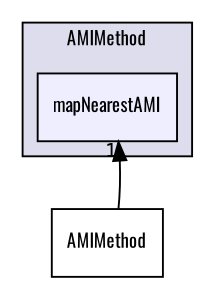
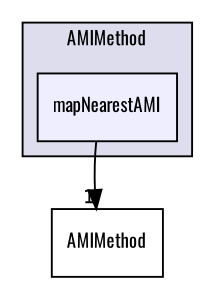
edge "AMIMethod" -> "mapNearestAMI": reversed
